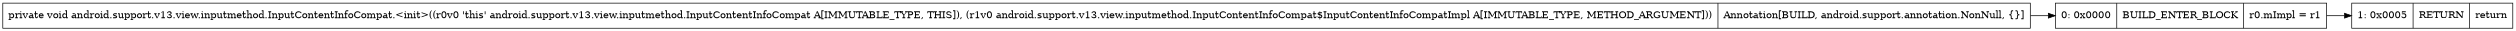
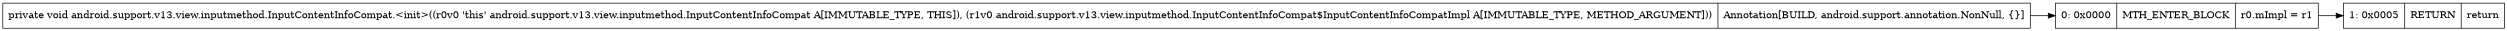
node "0: 0x0000": text "BUILD_ENTER_BLOCK" -> "MTH_ENTER_BLOCK"
